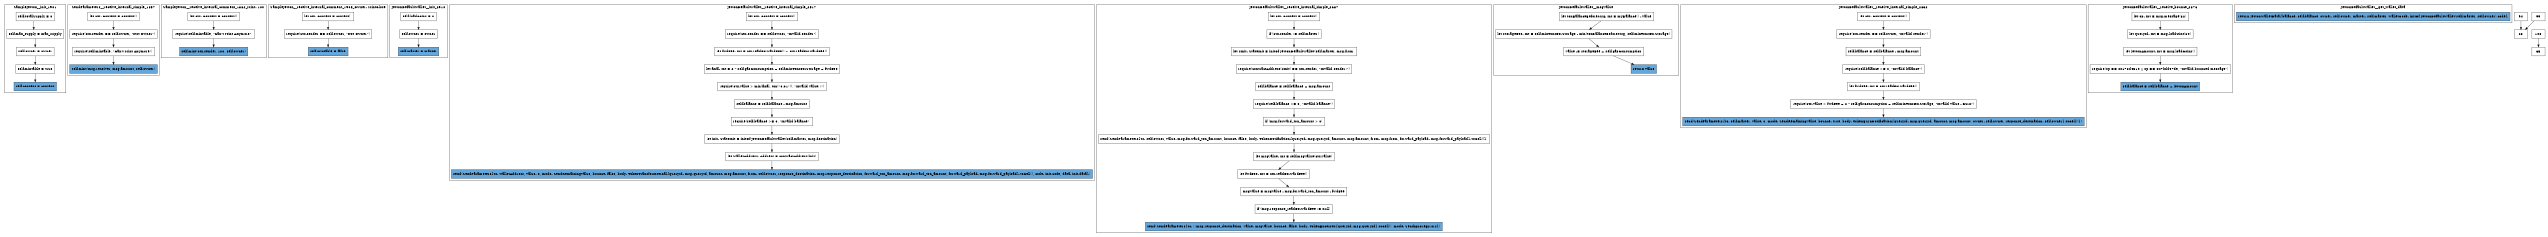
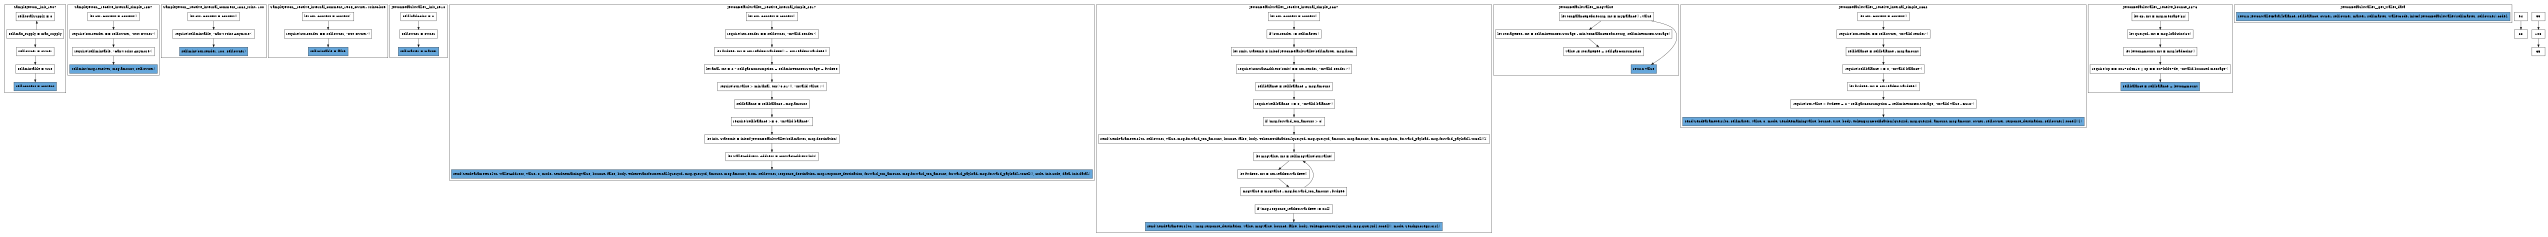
cluster "SampleJetton__init_1901": label "SampleJetton__init_1901" -> "SampleJetton__init_1907"
cluster "SendParameters__receive_internal_simple_1857": label "SendParameters__receive_internal_simple_1857" -> "SampleJetton__receive_internal_simple_1857"
edge "self.totalSupply = 0" -> "self.max_supply = max_supply": reversed
edge "99" -> "28": now "99" -> "103"
edge "let queryId: Int = msg.loadUint(64)" -> "let jettonAmount: Int = msg.loadCoins()": added
edge "value -= storageFee + self.gasConsumption" -> "return value": now "let tonBalanceBeforeMsg: Int = myBalance() - value" -> "return value"
edge "msgValue = msgValue - msg.forward_ton_amount - fwdFee" -> "if (msg.response_readForwardFee != null)": now "msgValue = msgValue - msg.forward_ton_amount - fwdFee" -> "let msgValue: Int = self.msgValue(ctx.value)"
